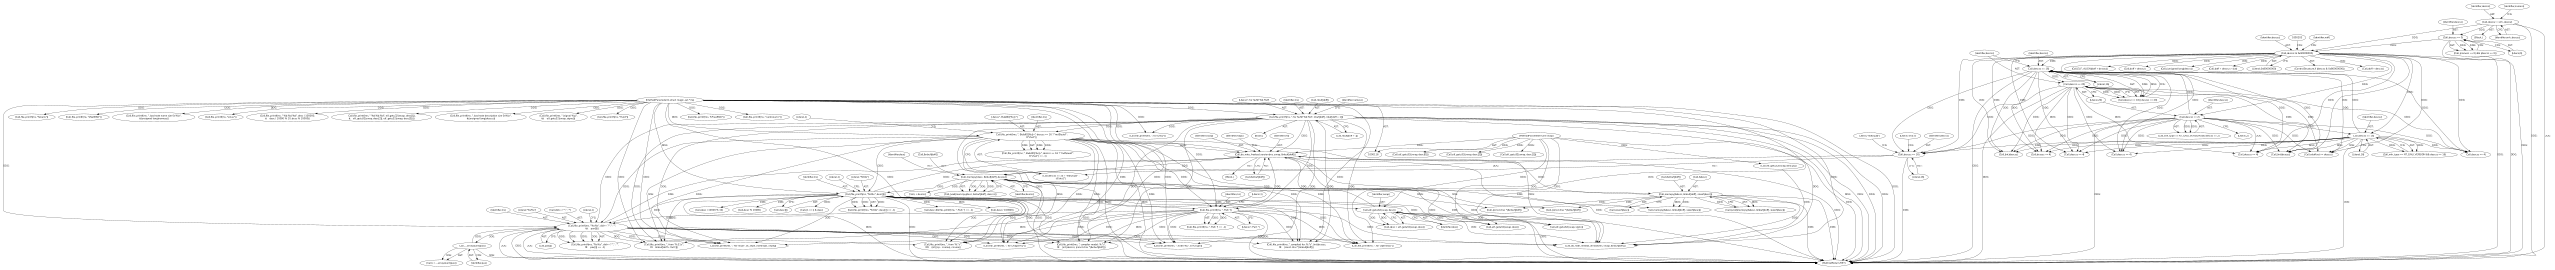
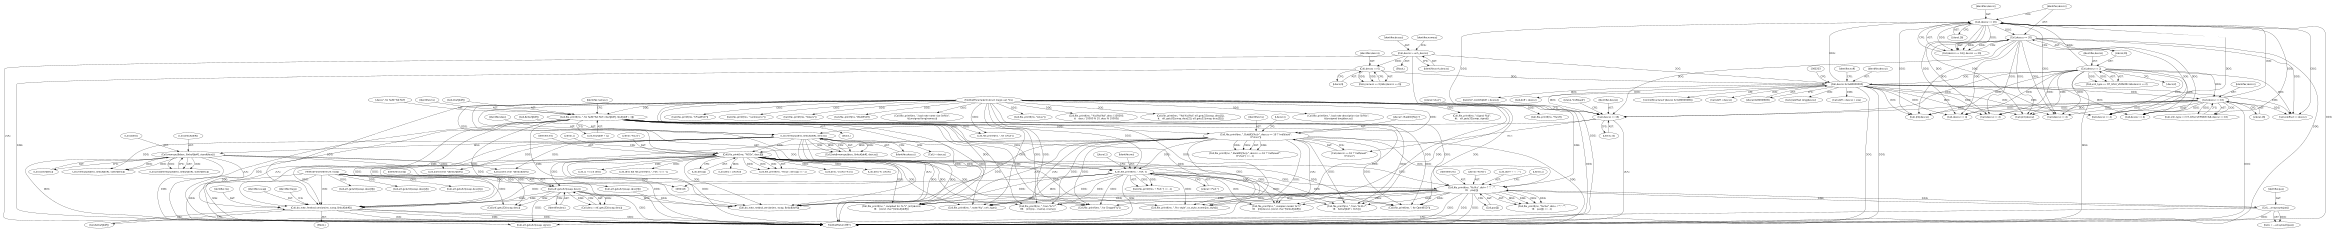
node "(Call,(unsigned long)descsz)": label "(Call,(unsigned long)descsz)" -> "(Call,(reloffset long)descsz)"
edge "(Call,descsz & 0x80000000)" -> "(Call,descsz == 2)": reversed
edge "(Call,do_note_freebsd_version(ms, swap, &nbuf[doff]))" -> "(Call,memcpy(desc, &nbuf[doff], descsz))": reversed
edge "(Call,__arraycount(pax))" -> "(Identifier,pax)": now "(Call,__arraycount(pax))" -> "(Call,elf_getu32(swap, signo))"
